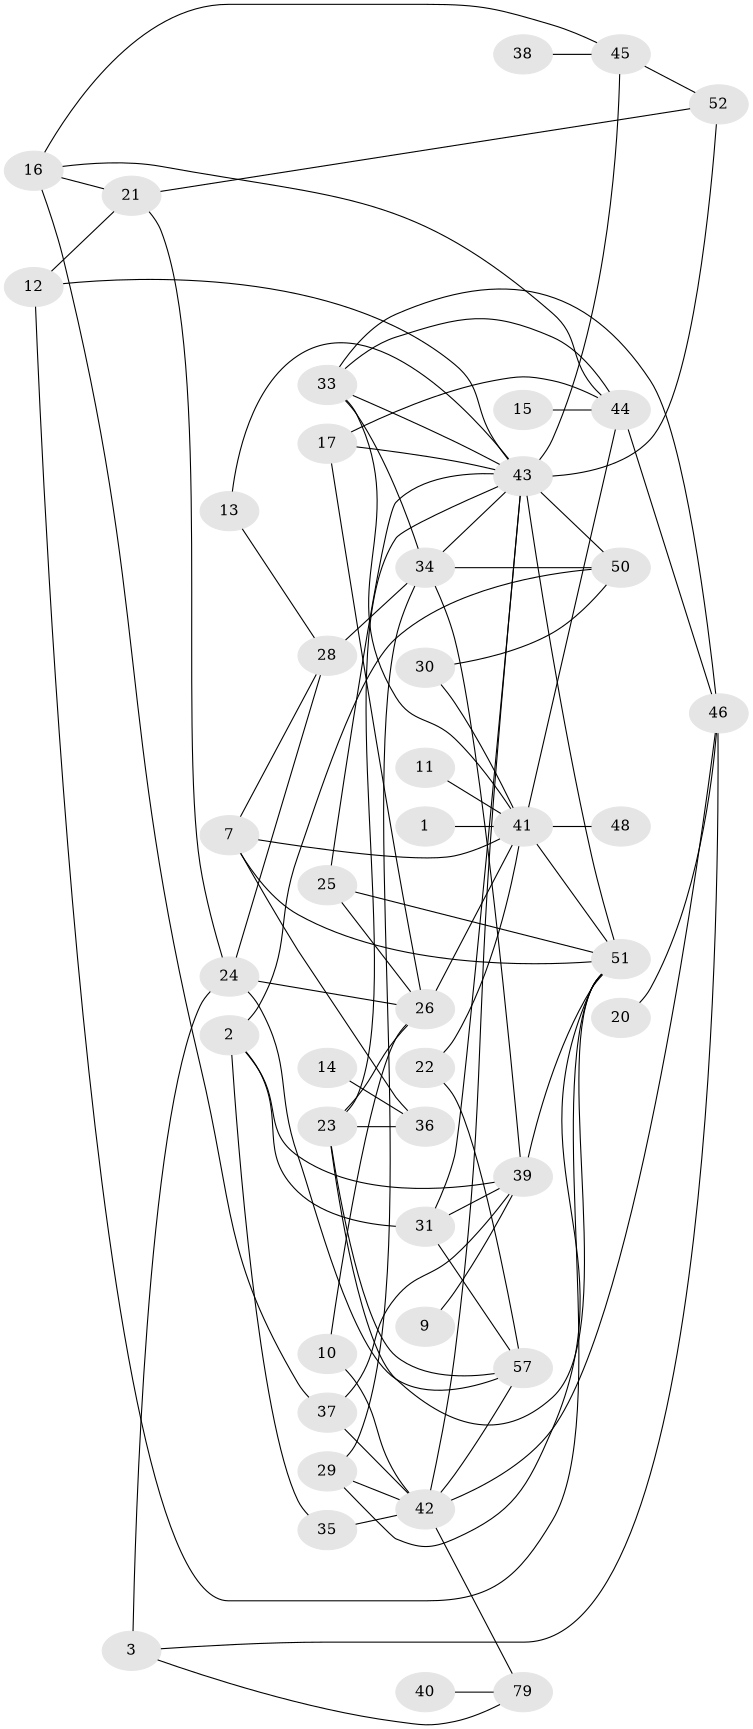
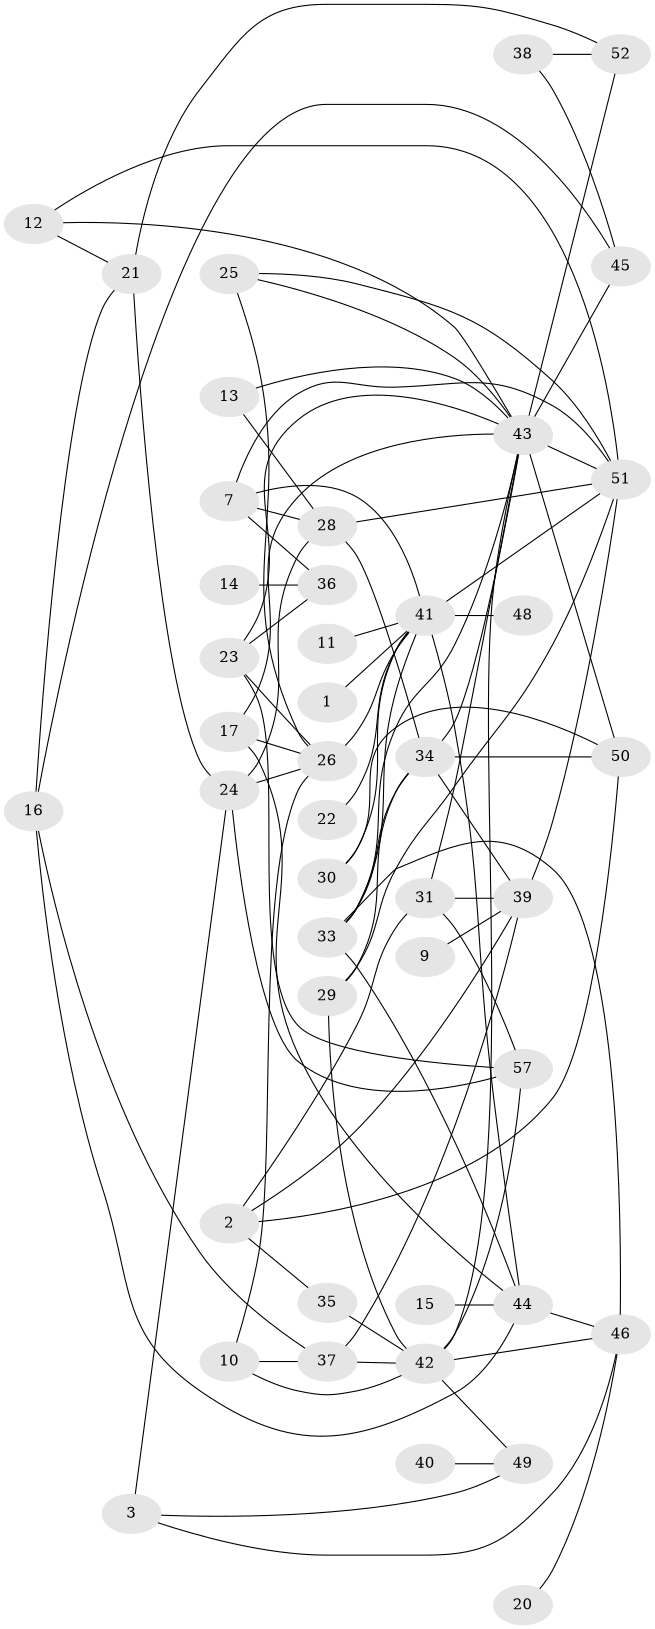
edge "45" -- "52": now "38" -- "52"
edge "22" -- "57": removed
edge "10" -- "37": added
edge "51" -- "23": now "51" -- "28"
node "79": label "79" -> "49"
